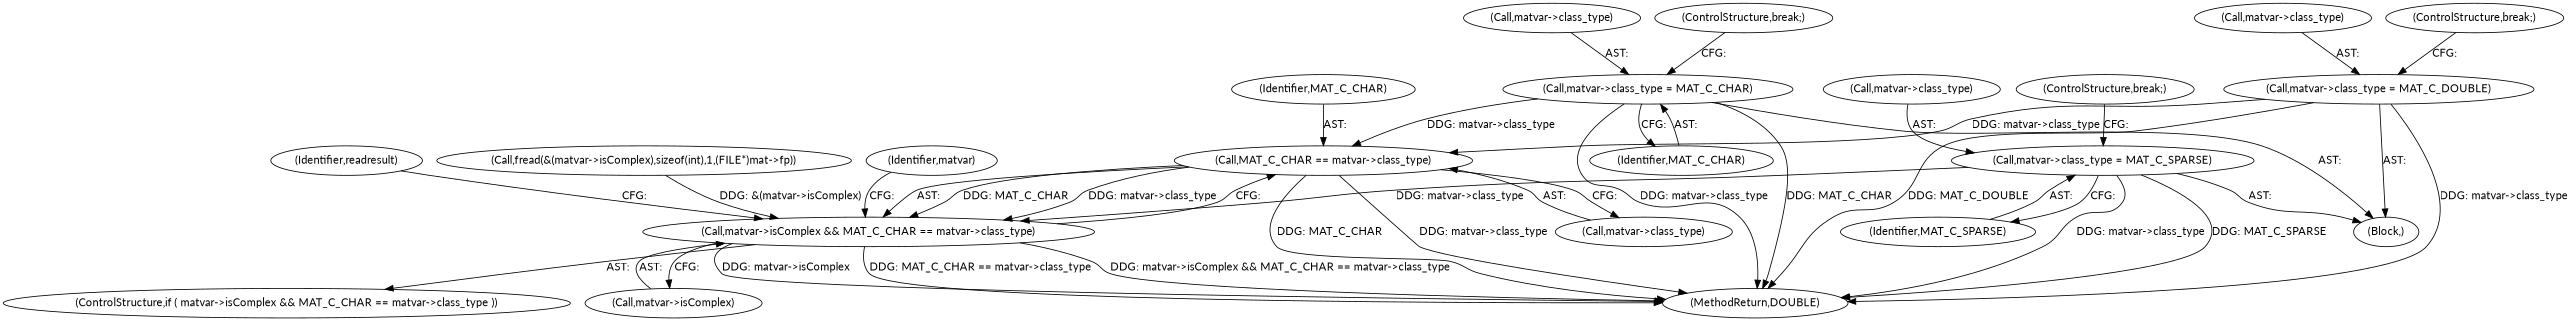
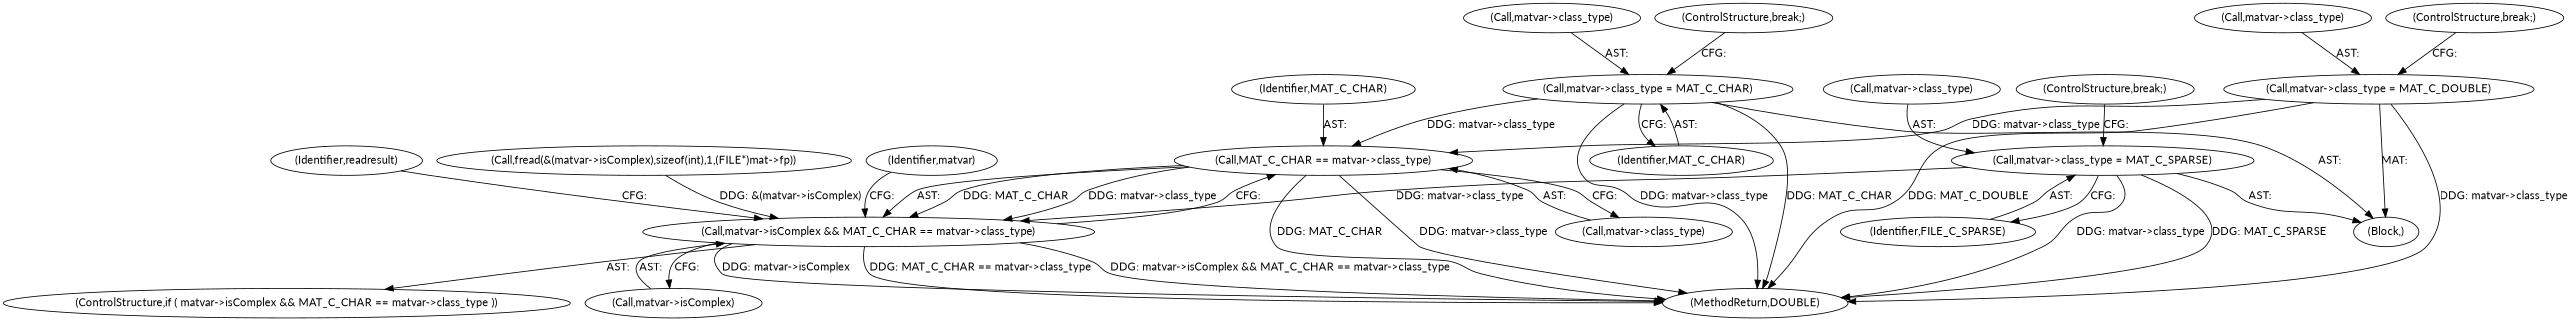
edge "(Call,matvar->class_type = MAT_C_DOUBLE)" -> "(Block,)": label "AST: " -> "MAT: "
node "(Identifier,MAT_C_SPARSE)": label "(Identifier,MAT_C_SPARSE)" -> "(Identifier,FILE_C_SPARSE)"
